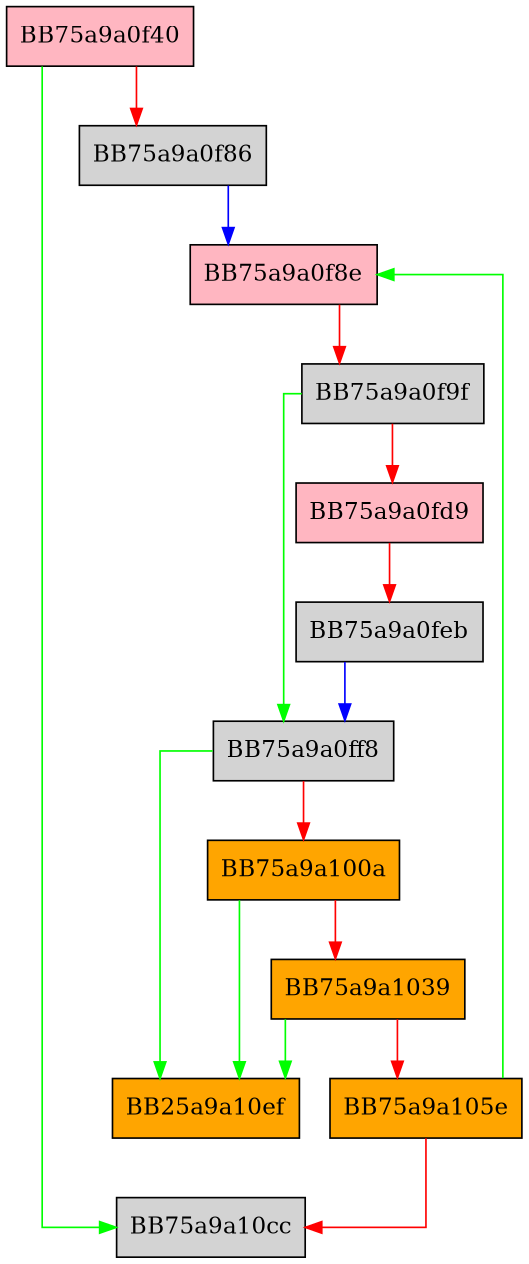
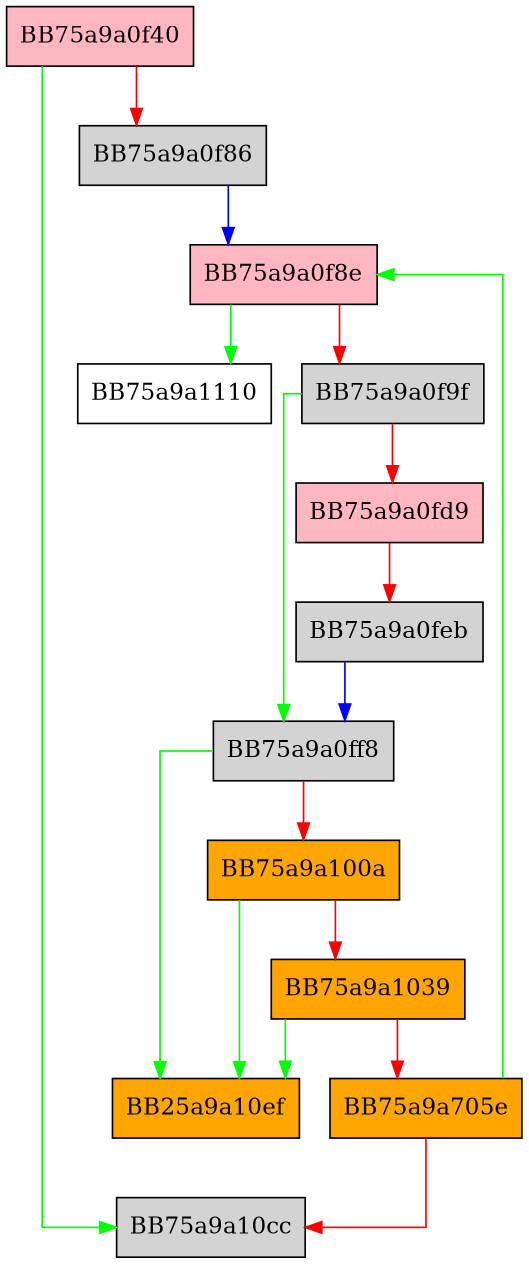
node "BB75a9a1110": added
node "BB75a9a105e": label "BB75a9a105e" -> "BB75a9a705e"
